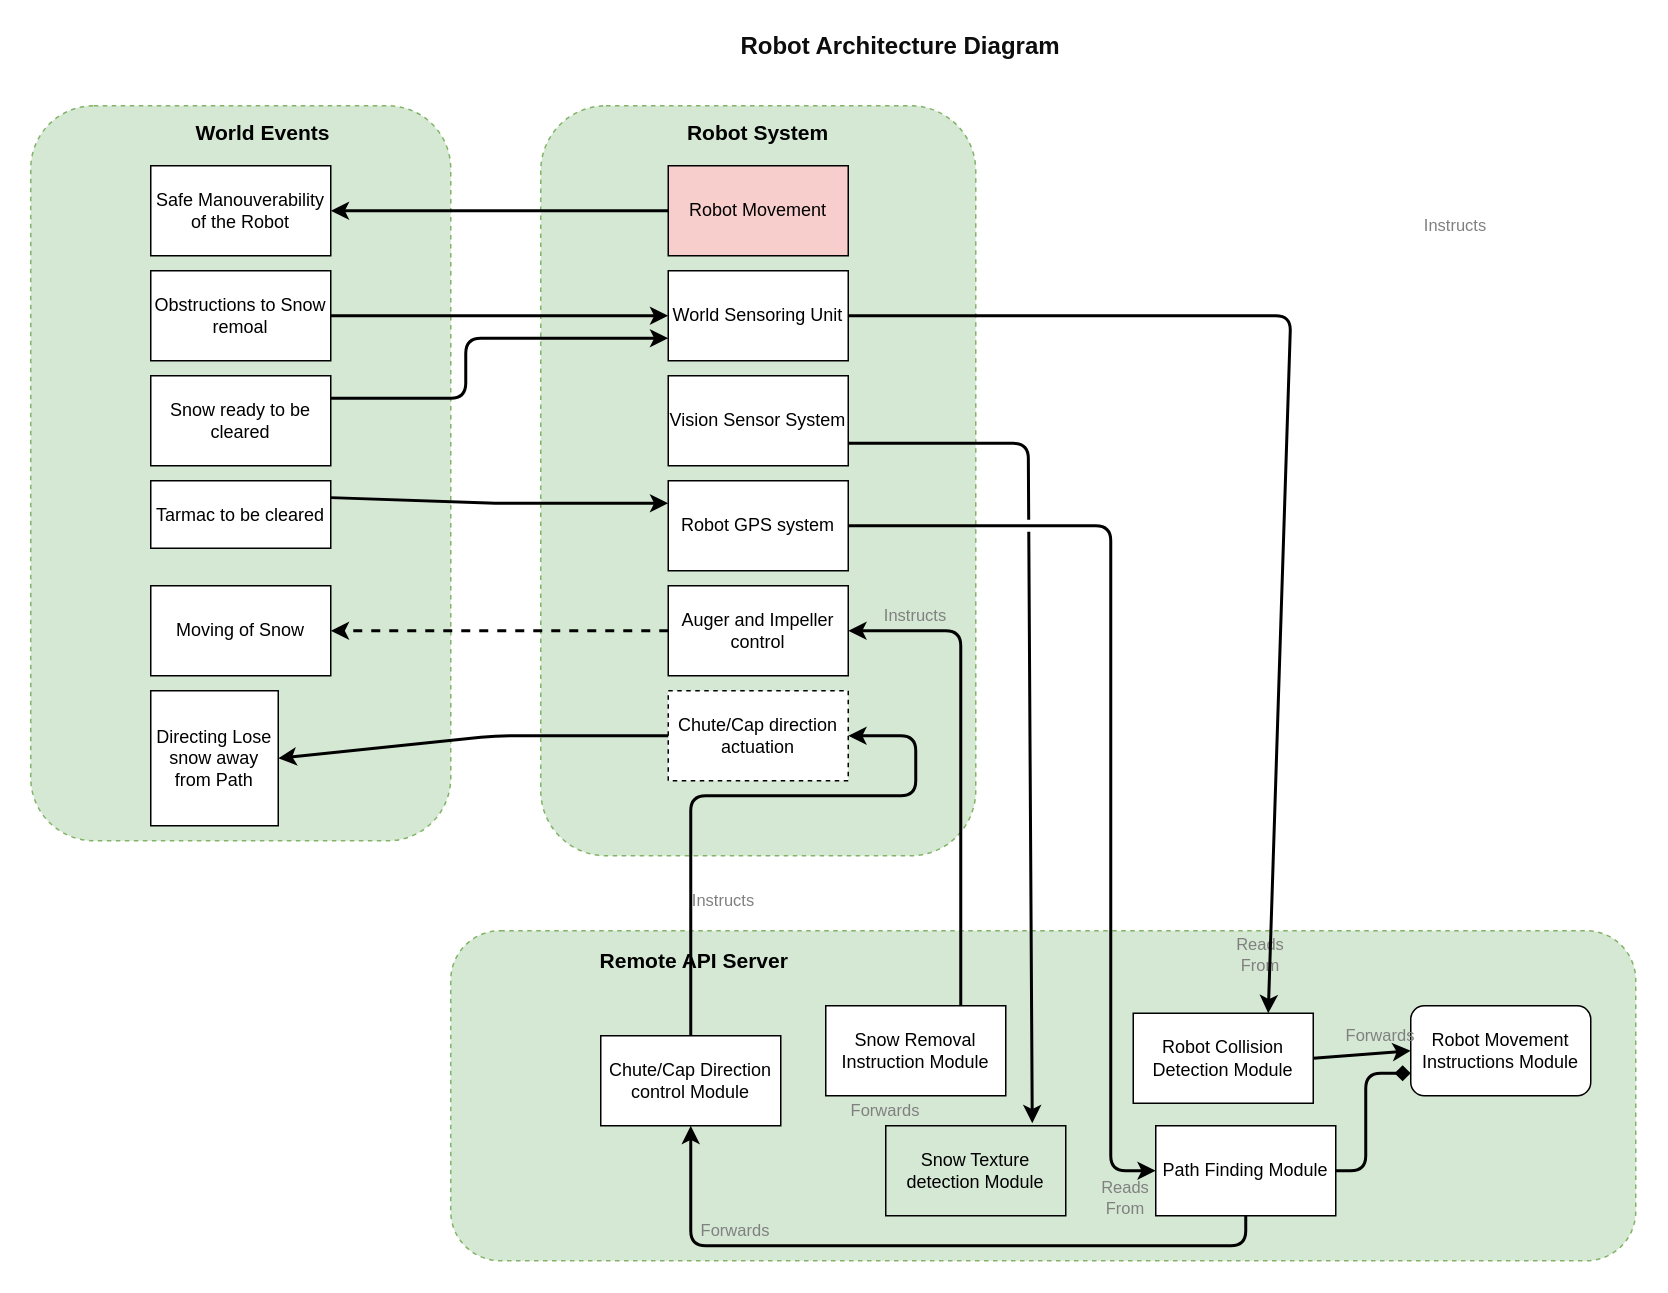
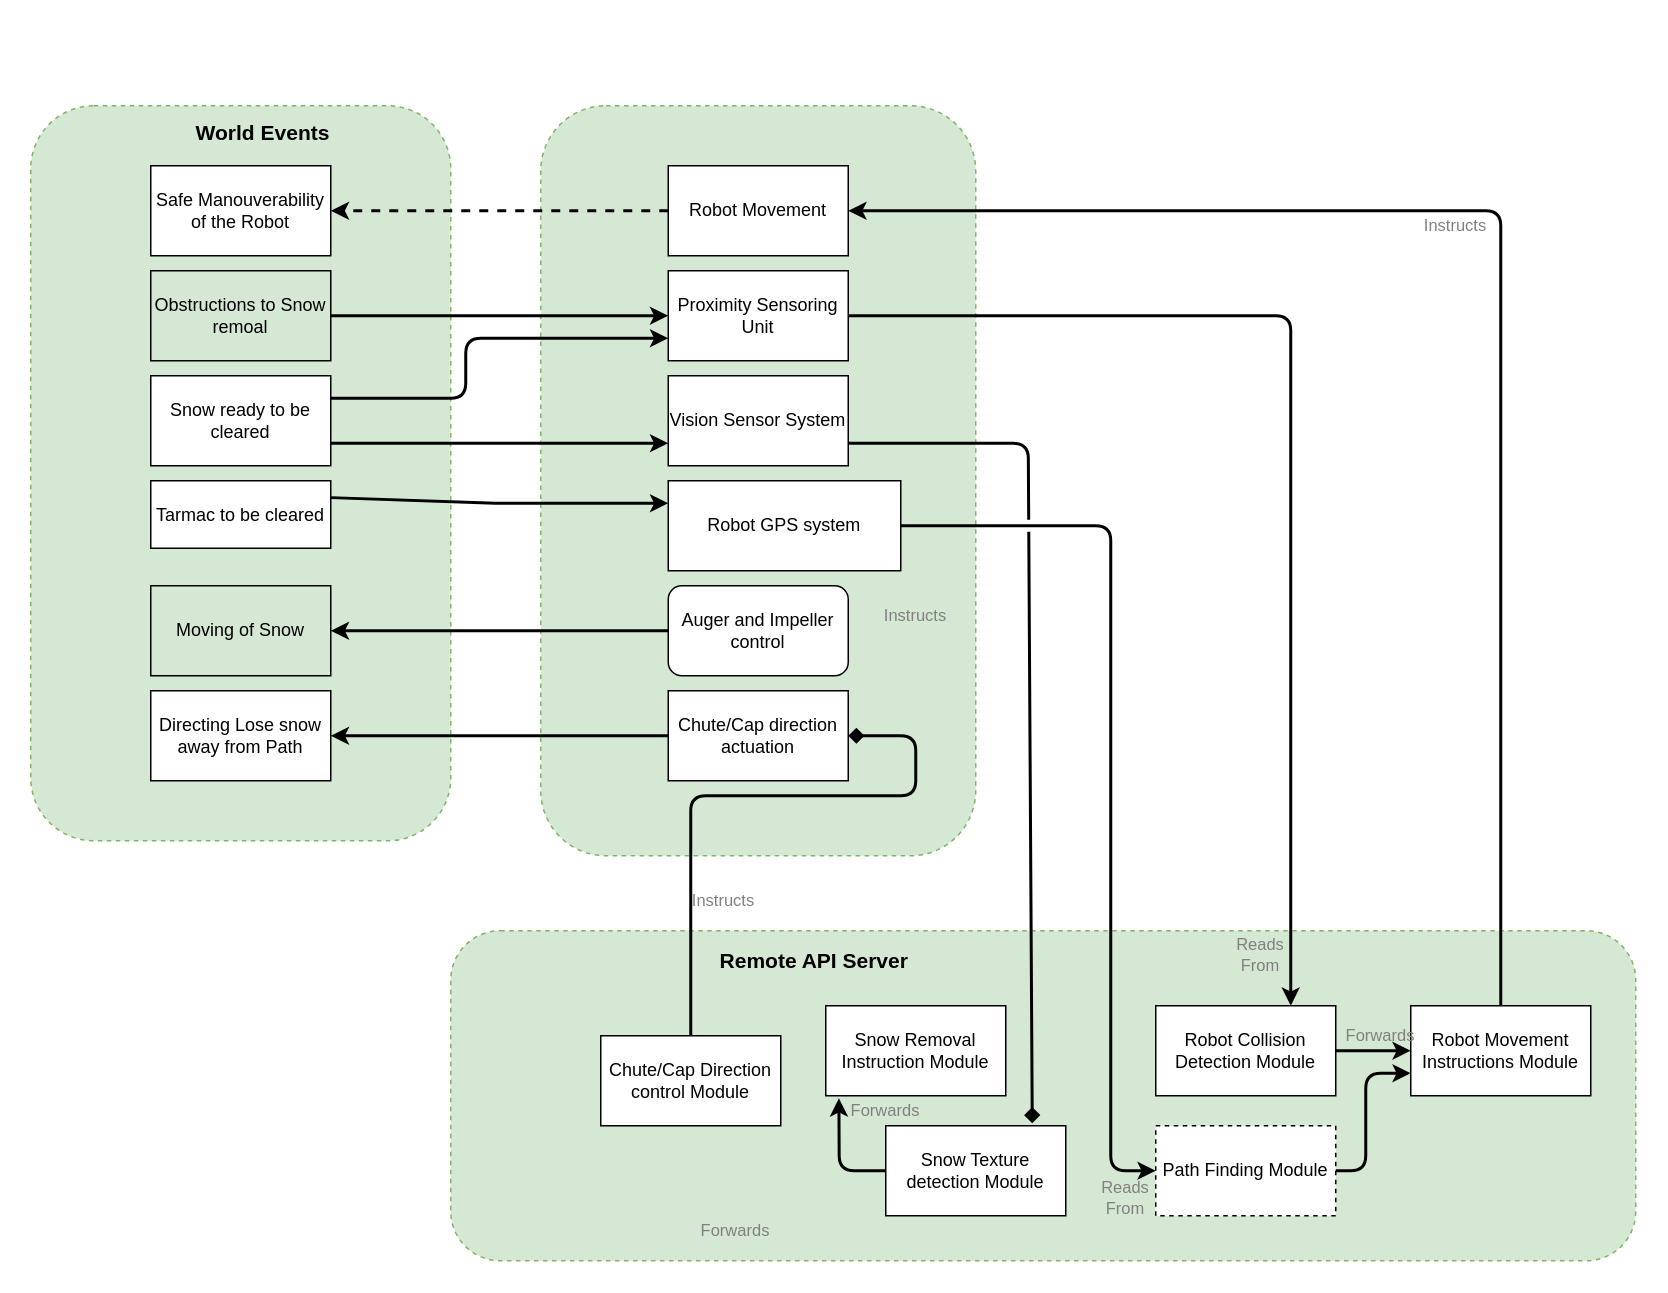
node "Robot Architecture Diagram": removed
node "Robot System": removed
edge "Robot Movement" -> "Safe Manouverability of the Robot": style solid -> dashed
node "Robot Movement": fillcolor #f8cecc -> #ffffff
edge "Robot Movement Instructions Module" -> "Robot Movement": added
node "Obstructions to Snow remoal": fillcolor #ffffff -> #d5e8d4
node "World Sensoring Unit": label "World Sensoring Unit" -> "Proximity Sensoring Unit"
edge "Snow ready to be cleared" -> "Vision Sensor System": added
node "Robot GPS system": size 180x90 -> 233x90
node "Moving of Snow": fillcolor #ffffff -> #d5e8d4
edge "Auger and Impeller control" -> "Moving of Snow": style dashed -> solid
node "Auger and Impeller control": shape rectangle -> rounded rectangle
node "Chute/Cap direction actuation": style dashed -> solid
edge "Chute/Cap Direction control Module" -> "Chute/Cap direction actuation": arrowhead classic -> diamond
node "Directing Lose snow away from Path": size 128x135 -> 180x90
edge "Snow Removal Instruction Module" -> "Auger and Impeller control": removed
node "Remote API Server": moved (695, 961) -> (815, 961)
node "Robot Movement Instructions Module": shape rounded rectangle -> rectangle
node "Robot Collision Detection Module": moved (1223, 1058) -> (1246, 1051)
edge "Path Finding Module" -> "Robot Movement Instructions Module": arrowhead diamond -> classic
edge "Vision Sensor System" -> "Snow Texture detection Module": arrowhead classic -> diamond
edge "Snow Texture detection Module" -> "Snow Removal Instruction Module": added
node "Snow Texture detection Module": fillcolor #d5e8d4 -> #ffffff
node "Path Finding Module": style solid -> dashed
edge "Path Finding Module" -> "Chute/Cap Direction control Module": removed
